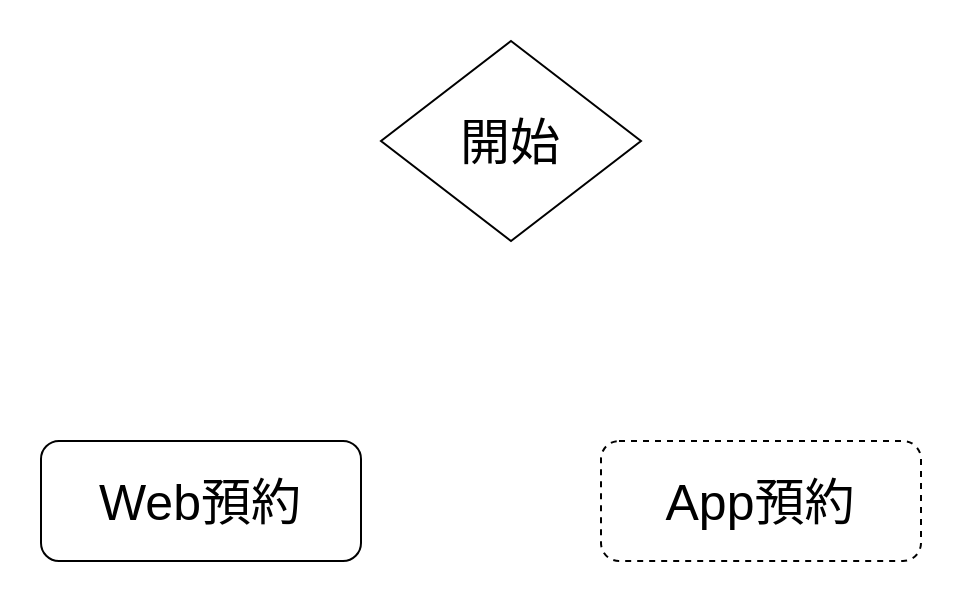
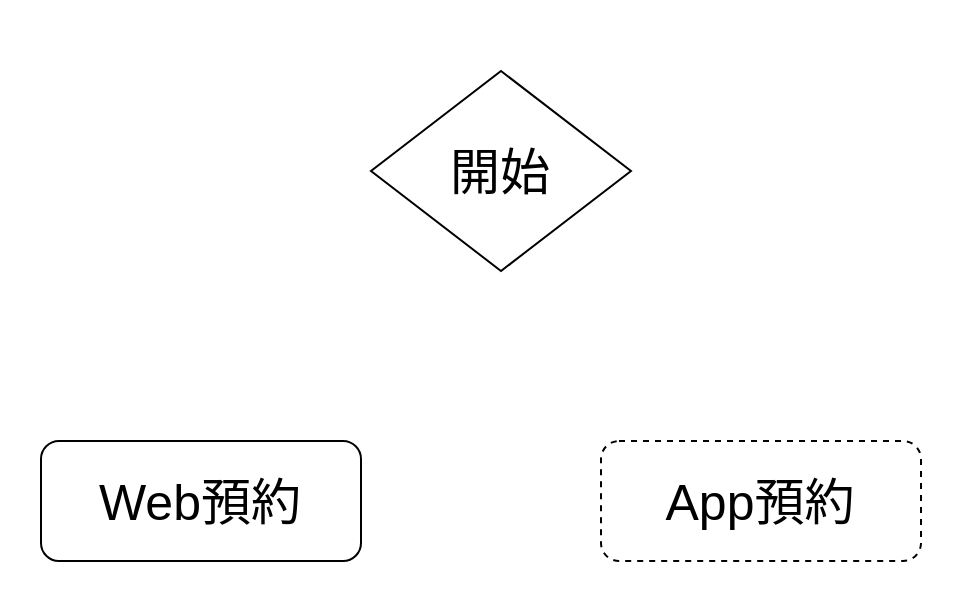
node "開始": moved (511, 141) -> (501, 171)
